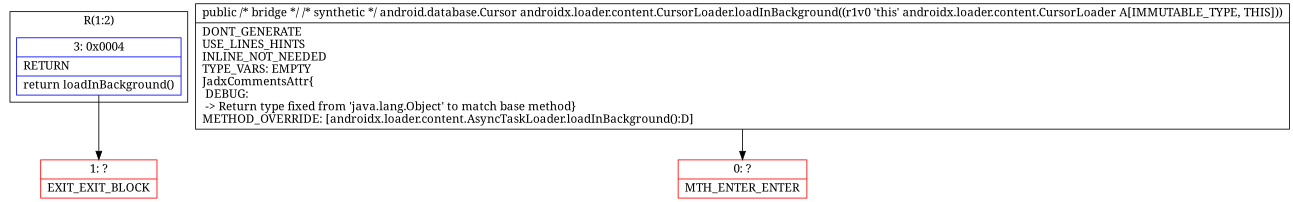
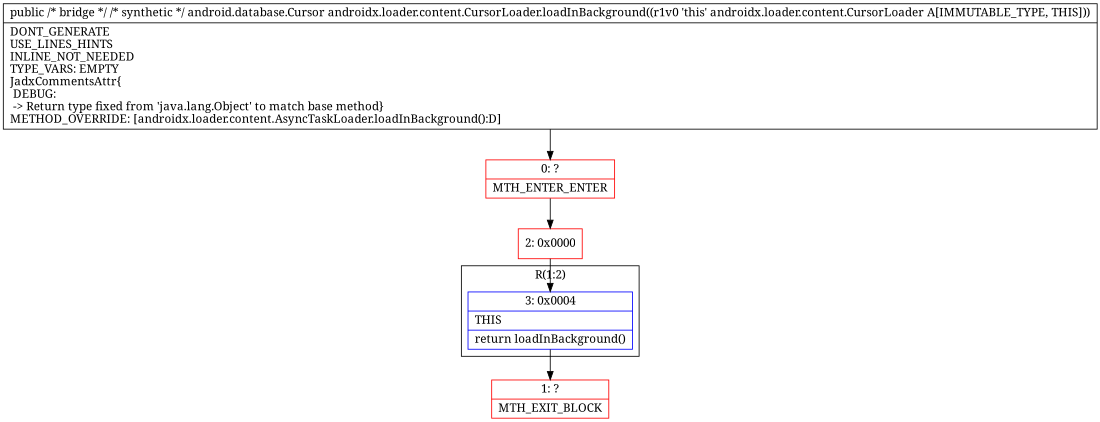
node "3: 0x0004": text "RETURN" -> "THIS"
node "1: ?": text "EXIT_EXIT_BLOCK" -> "MTH_EXIT_BLOCK"
node "2: 0x0000": added
